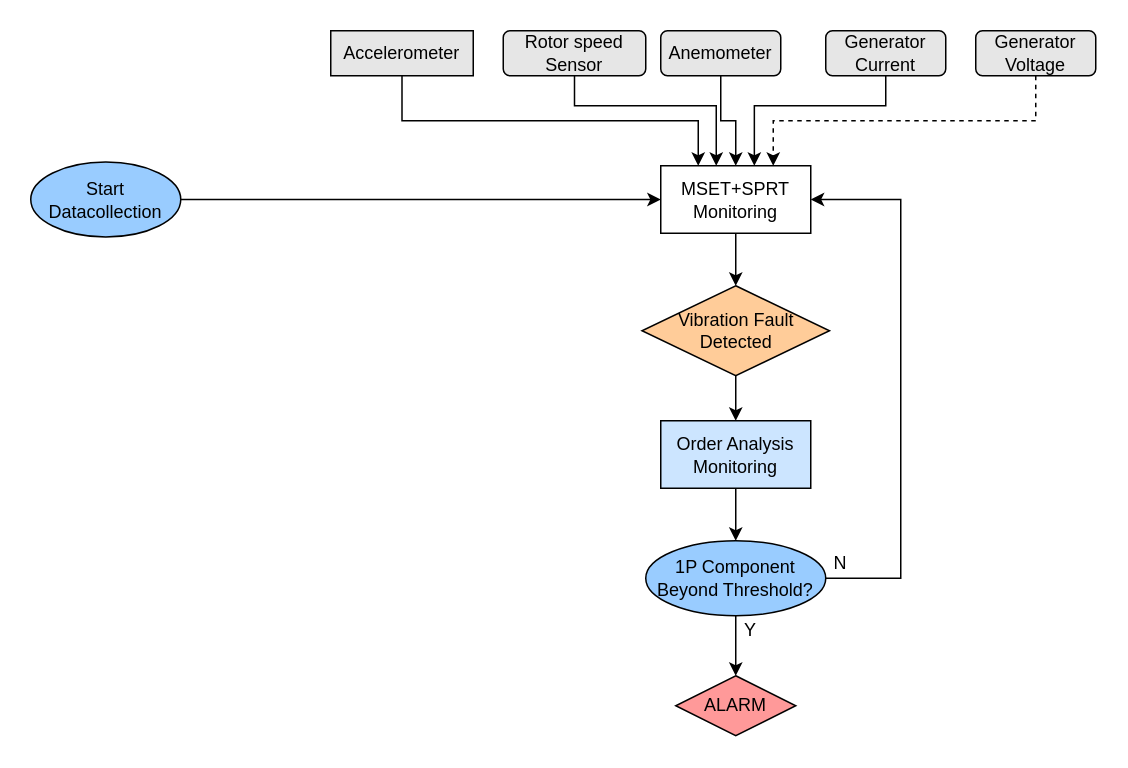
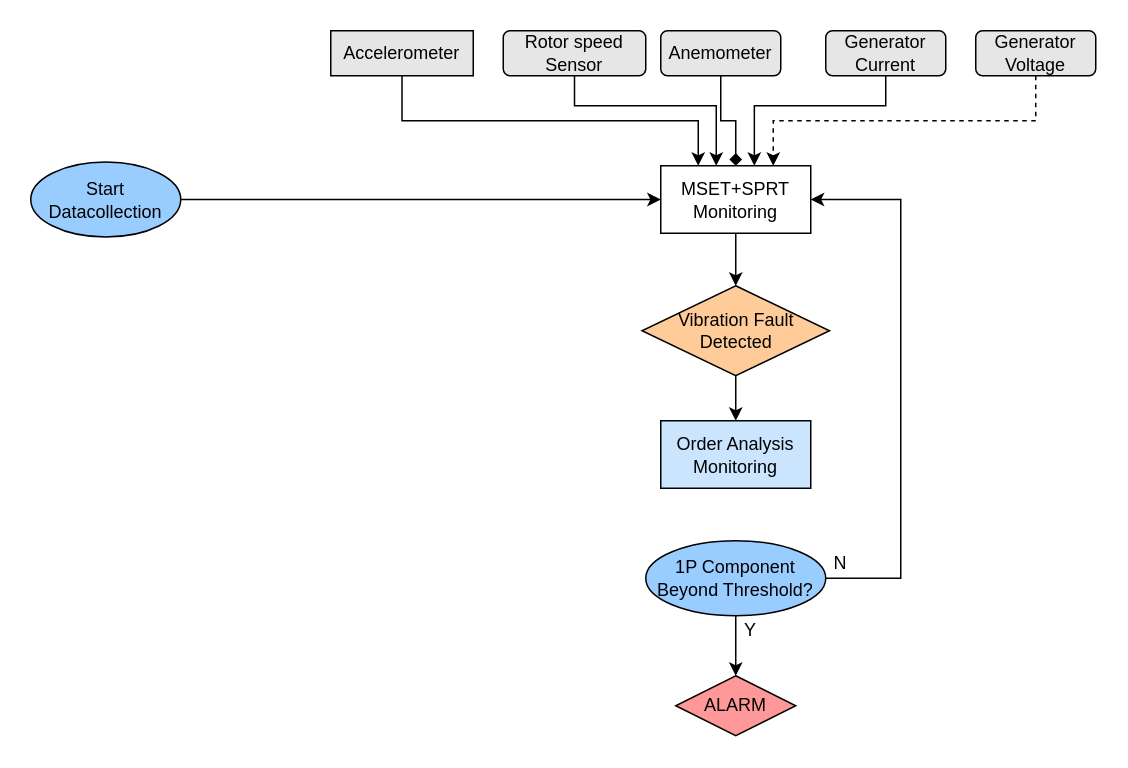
edge "Anemometer" -> "MSET+SPRT Monitoring": arrowhead classic -> diamond
edge "Order Analysis Monitoring" -> "1P Component Beyond Threshold?": removed
